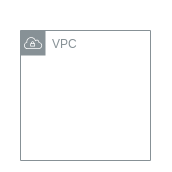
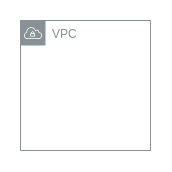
node "VPC": moved (86, 96) -> (86, 86)
